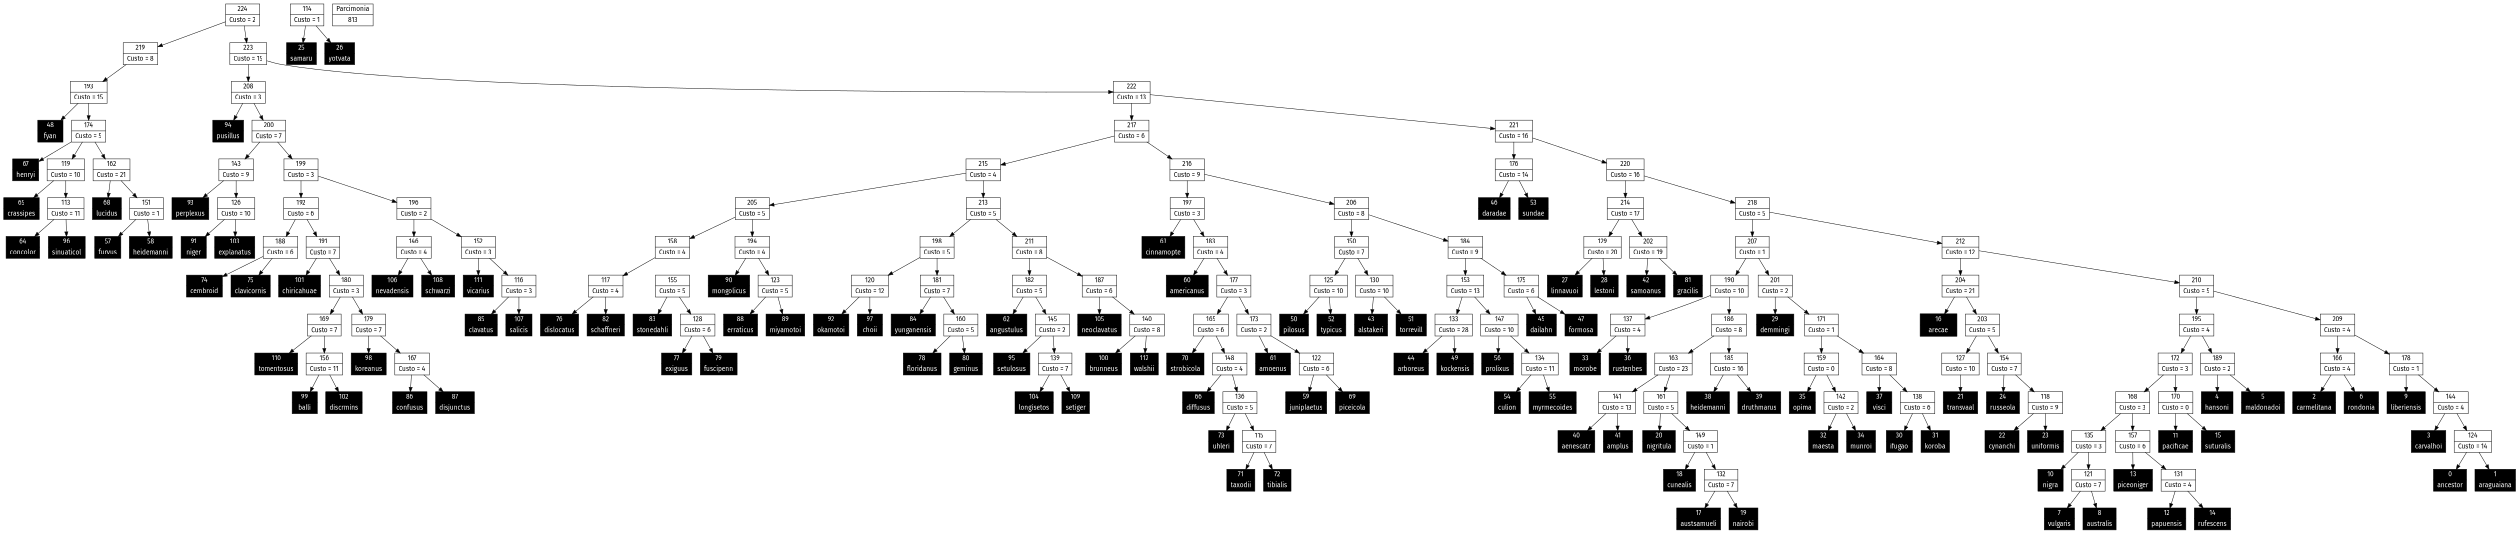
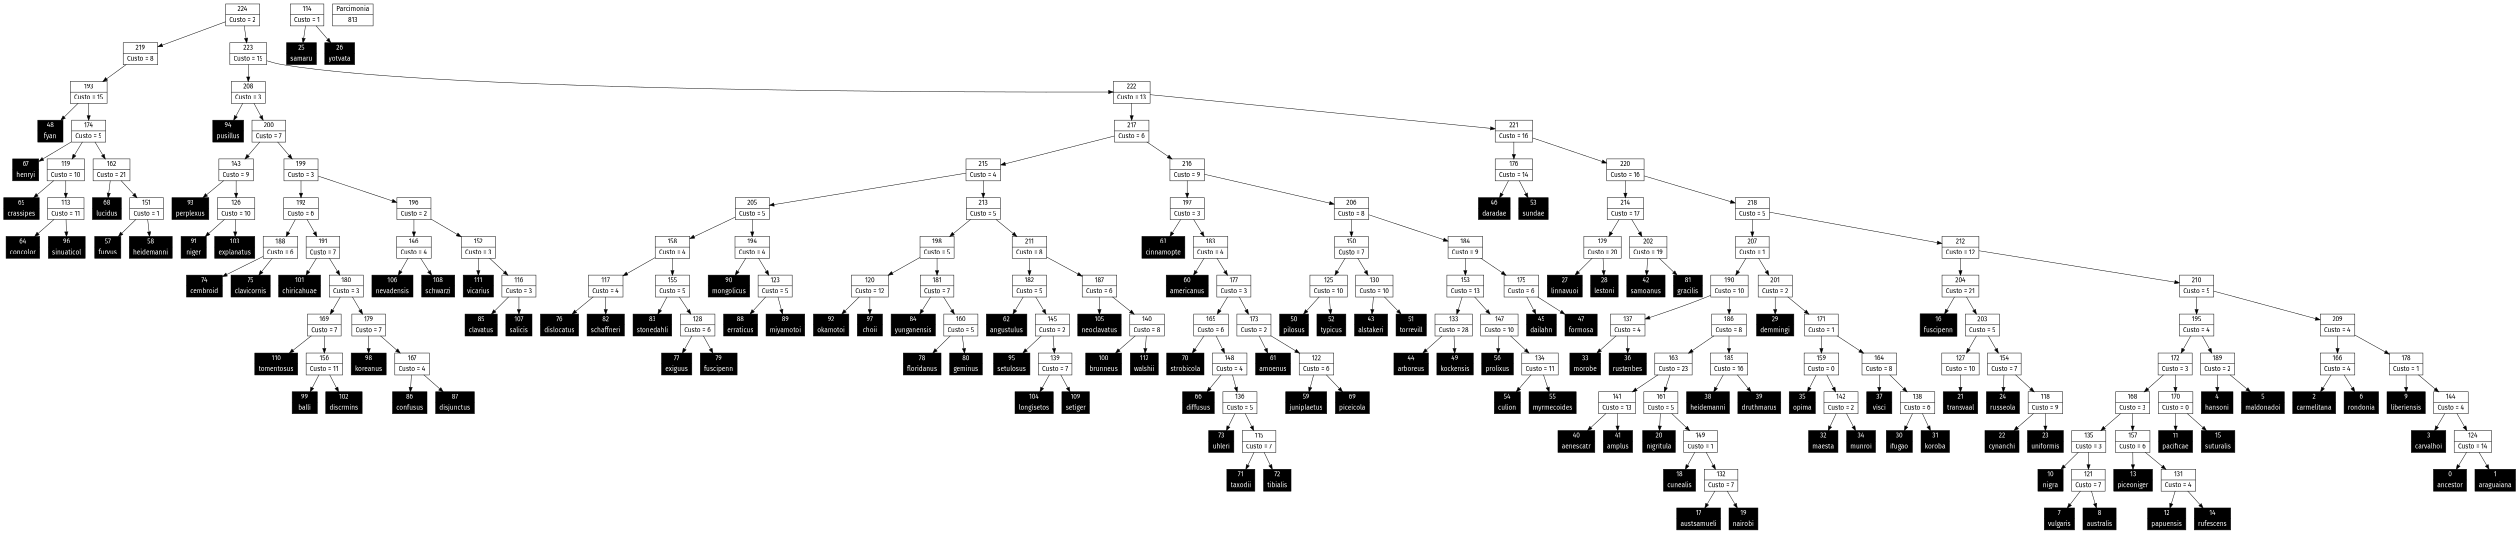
edge "158" -> "155": added
node "16": text "arecae" -> "fuscipenn"
